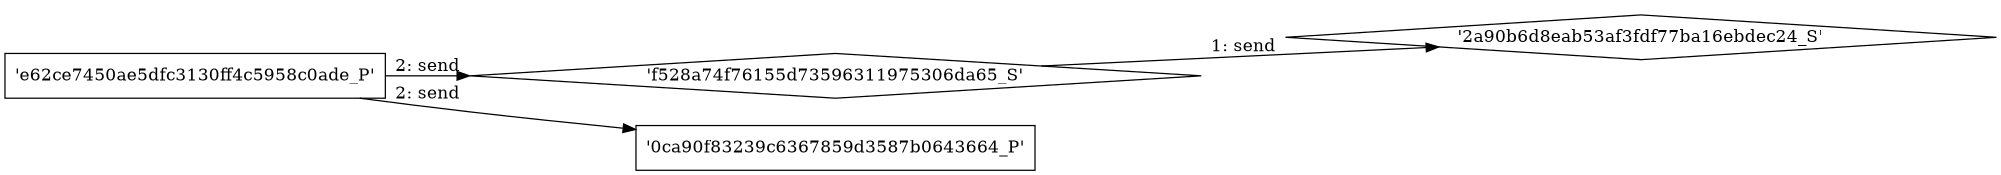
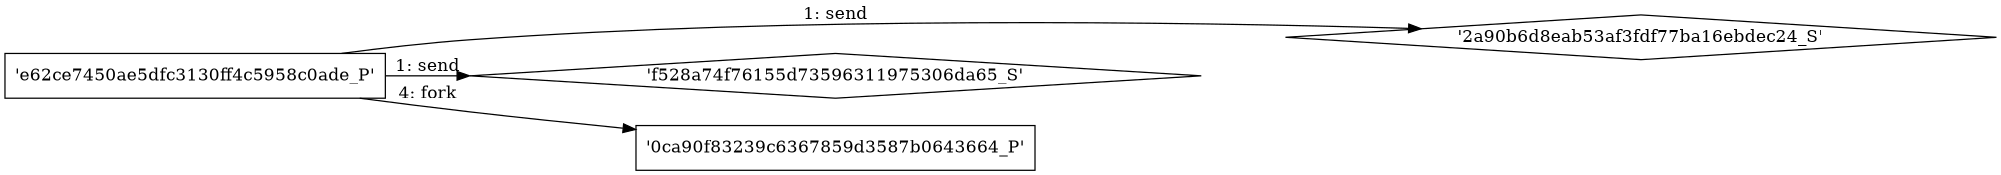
edge "'f528a74f76155d73596311975306da65_S'" -> "'2a90b6d8eab53af3fdf77ba16ebdec24_S'": now "'e62ce7450ae5dfc3130ff4c5958c0ade_P'" -> "'2a90b6d8eab53af3fdf77ba16ebdec24_S'"
edge "'e62ce7450ae5dfc3130ff4c5958c0ade_P'" -> "'f528a74f76155d73596311975306da65_S'": label "2: send" -> "1: send"
edge "'e62ce7450ae5dfc3130ff4c5958c0ade_P'" -> "'0ca90f83239c6367859d3587b0643664_P'": label "2: send" -> "4: fork"
